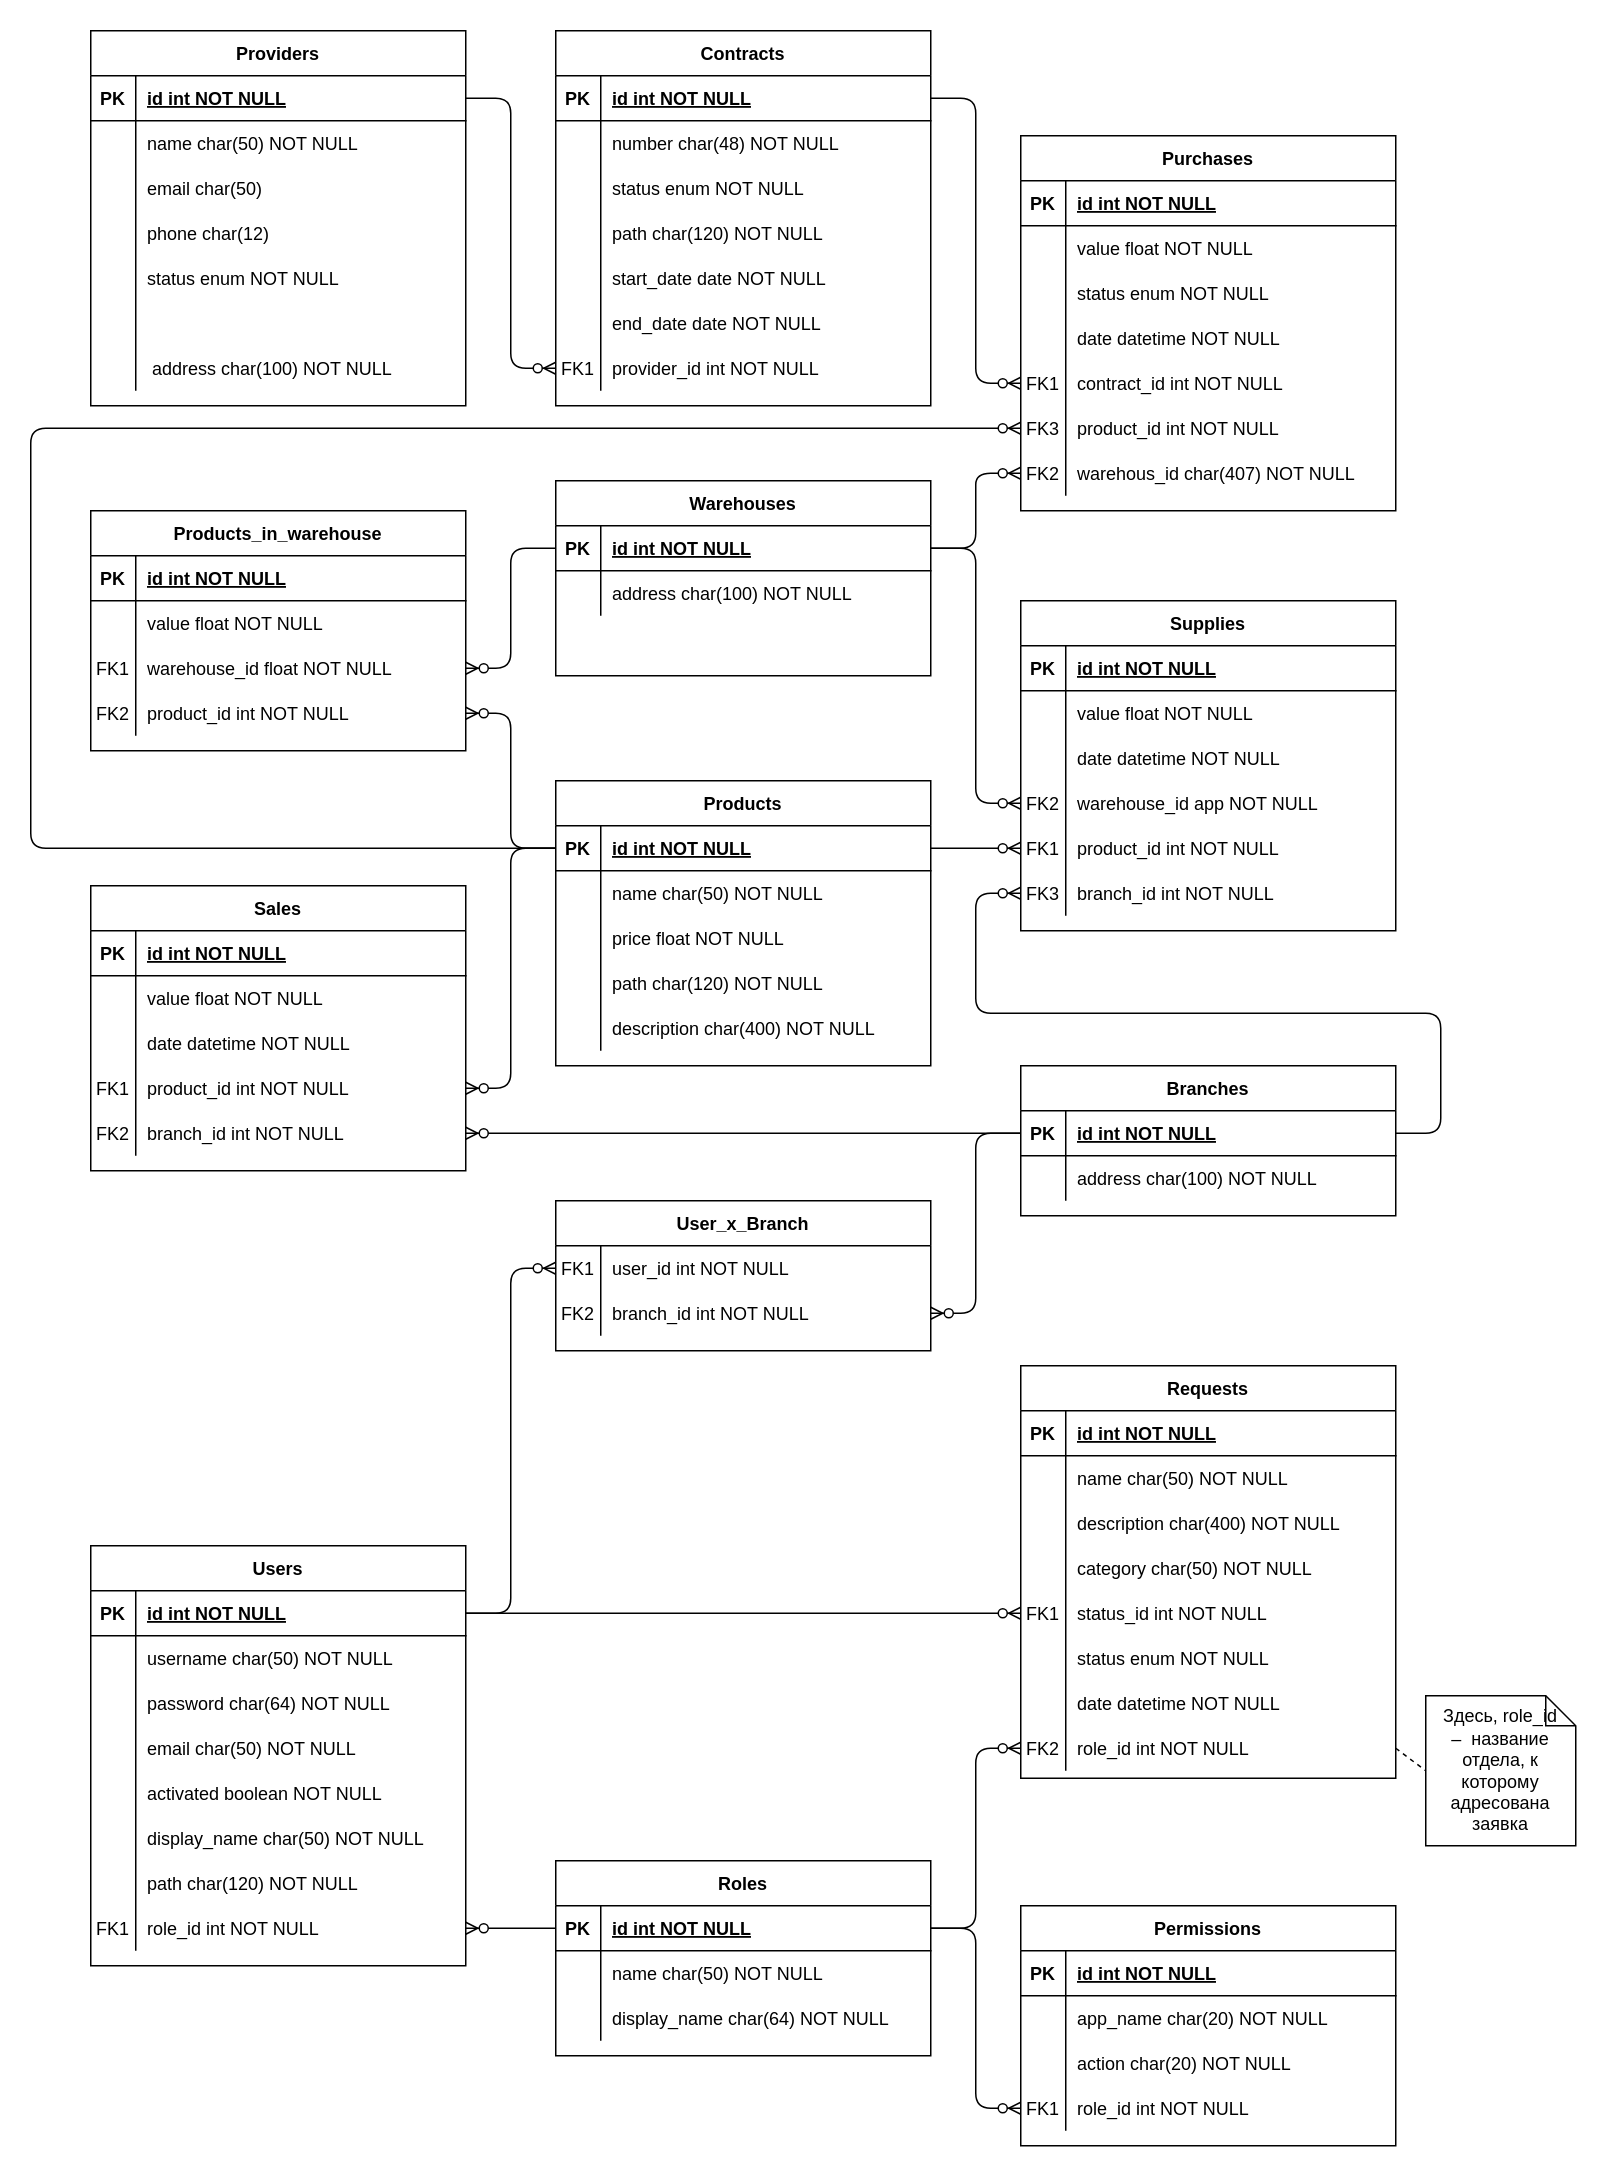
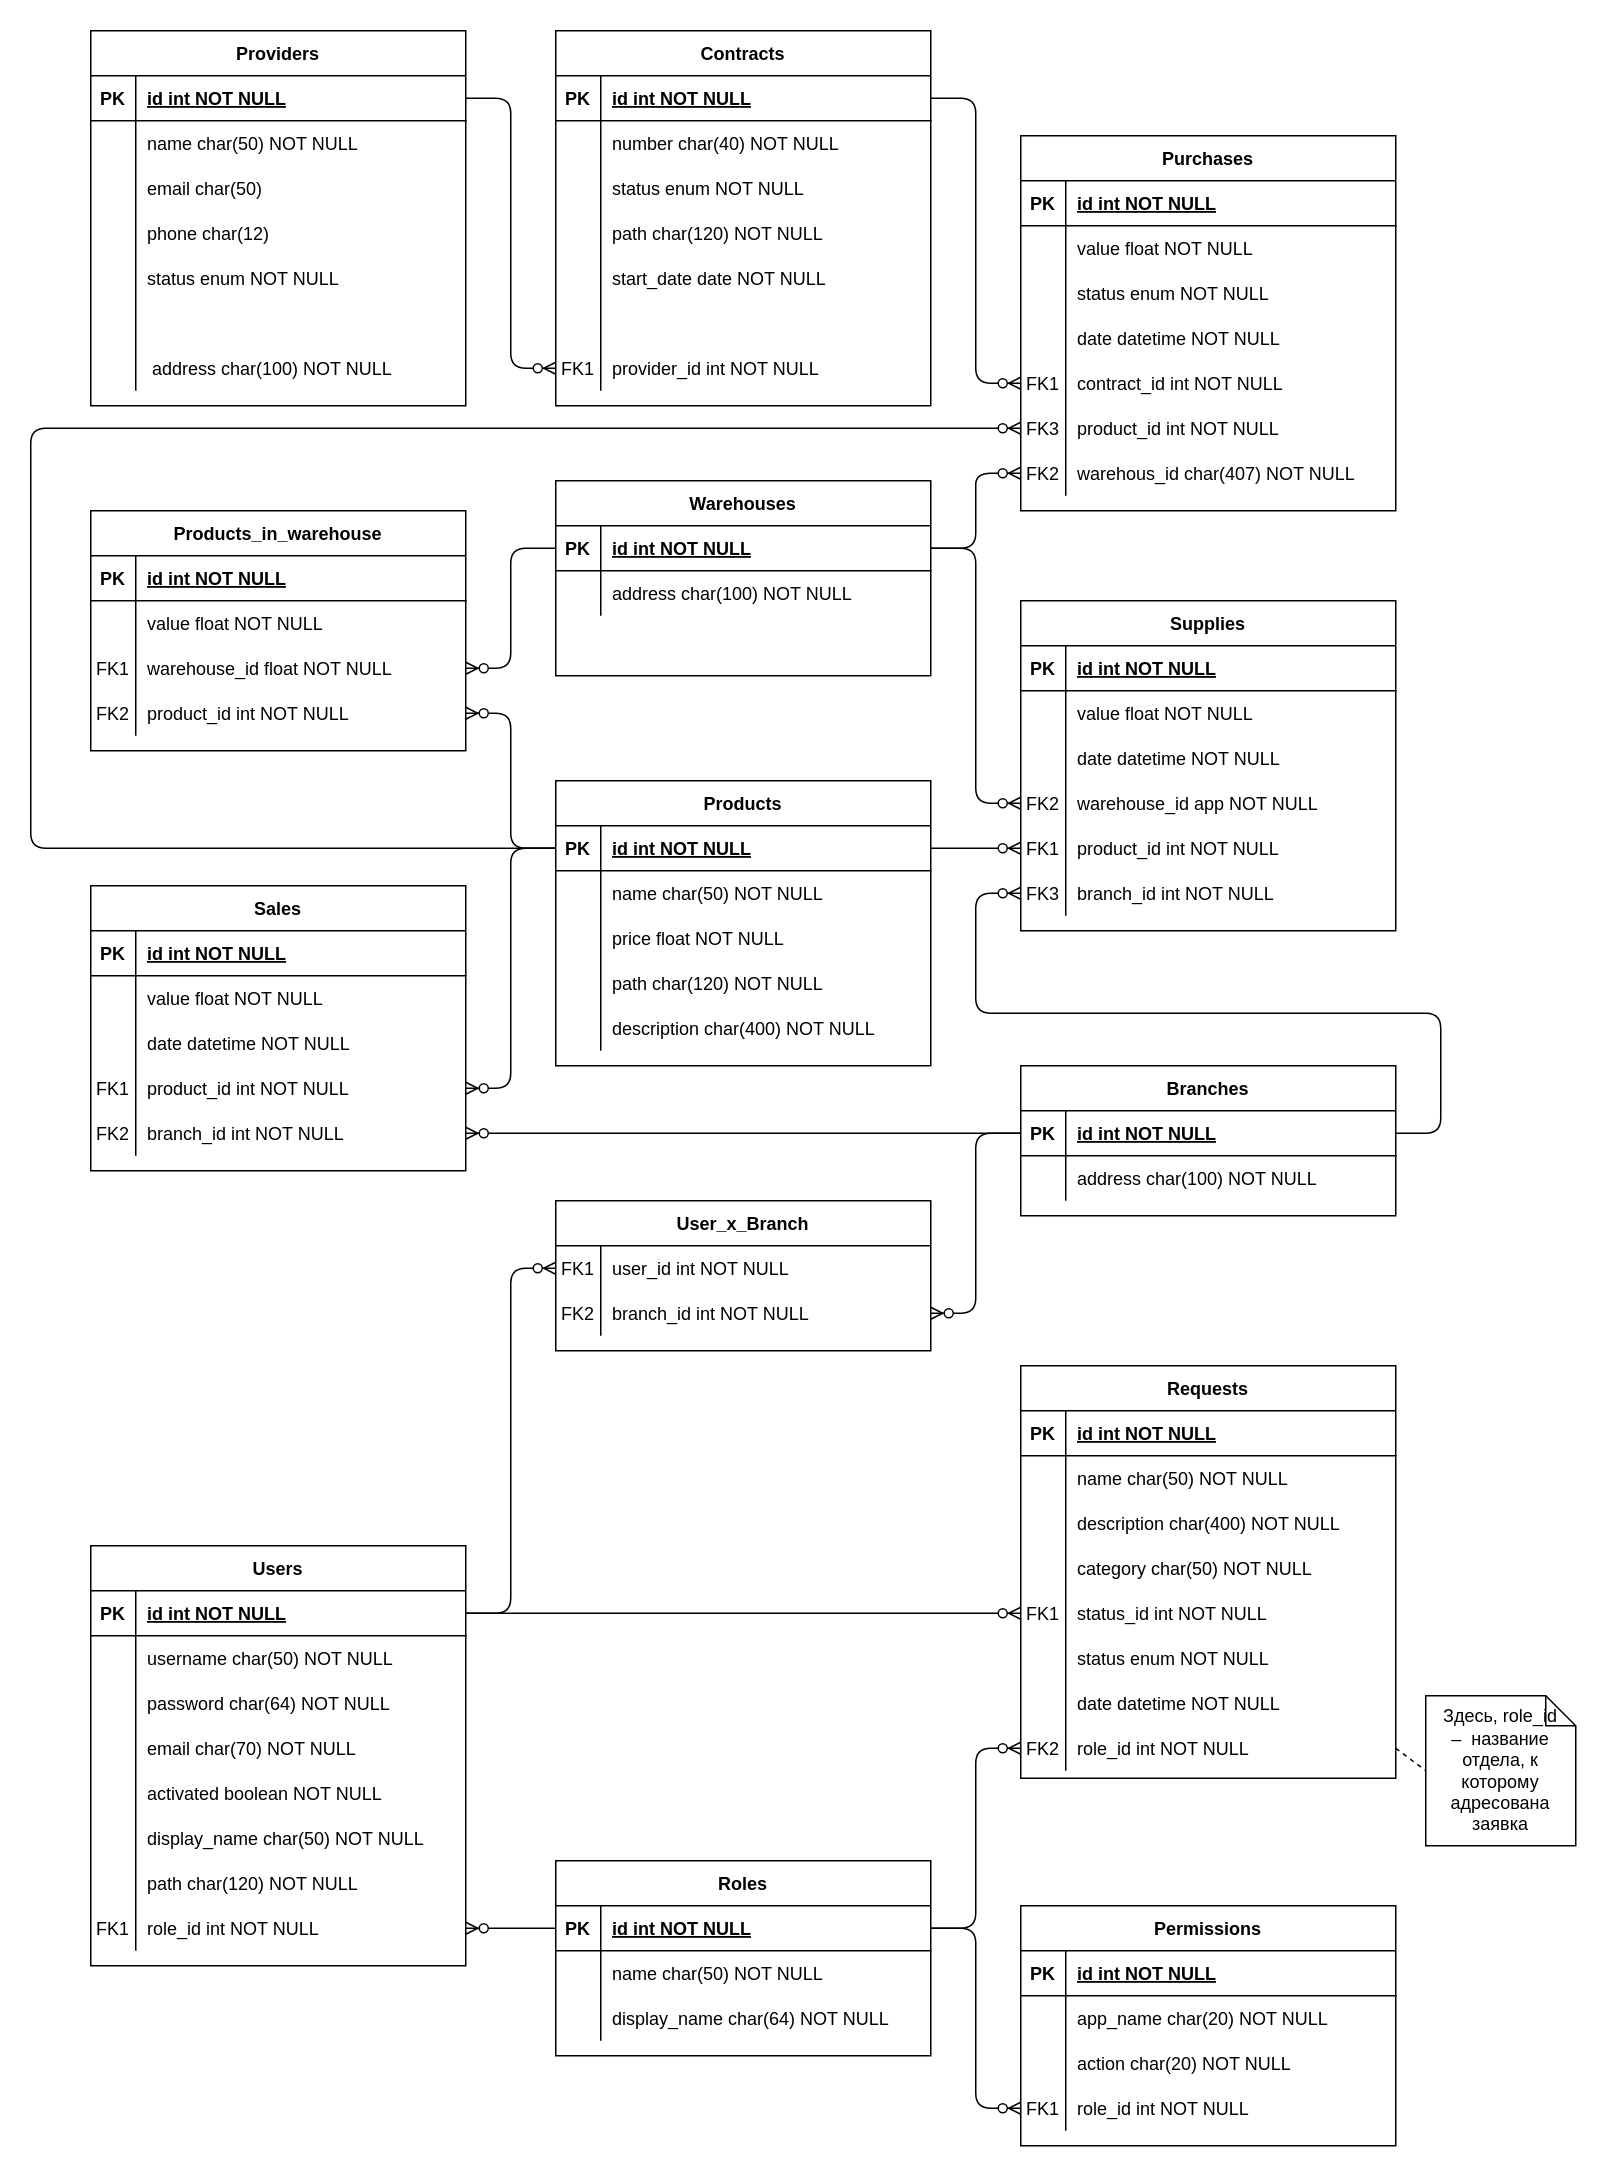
node "number char(48) NOT NULL": label "number char(48) NOT NULL" -> "number char(40) NOT NULL"
node "end_date date NOT NULL": removed
node "email char(50) NOT NULL": label "email char(50) NOT NULL" -> "email char(70) NOT NULL"
